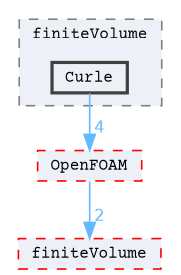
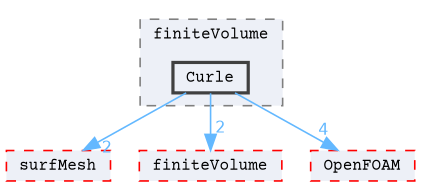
node "surfMesh": added
edge "OpenFOAM" -> "finiteVolume": now "Curle" -> "finiteVolume"
